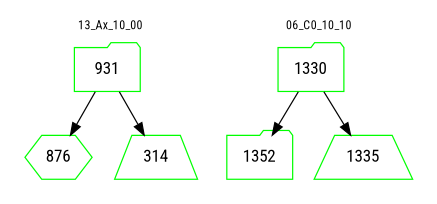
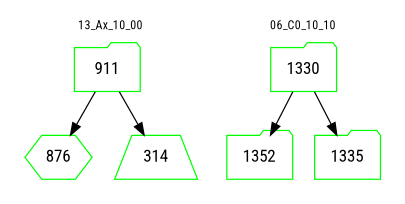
node "931": label "931" -> "911"
node "1335": shape trapezium -> folder
